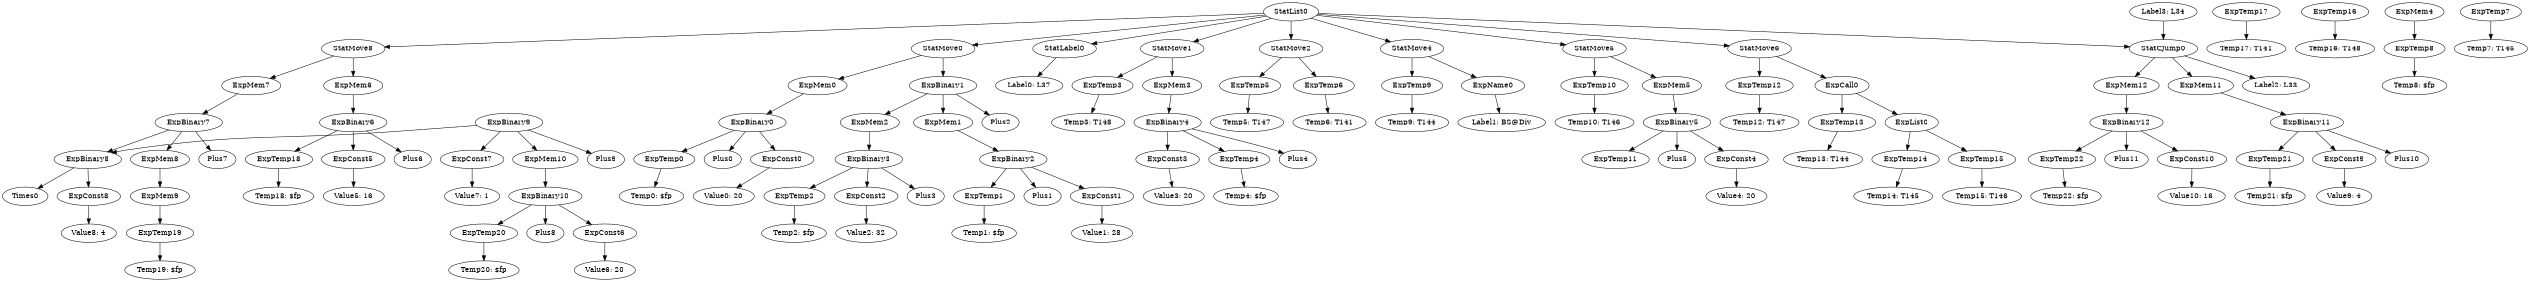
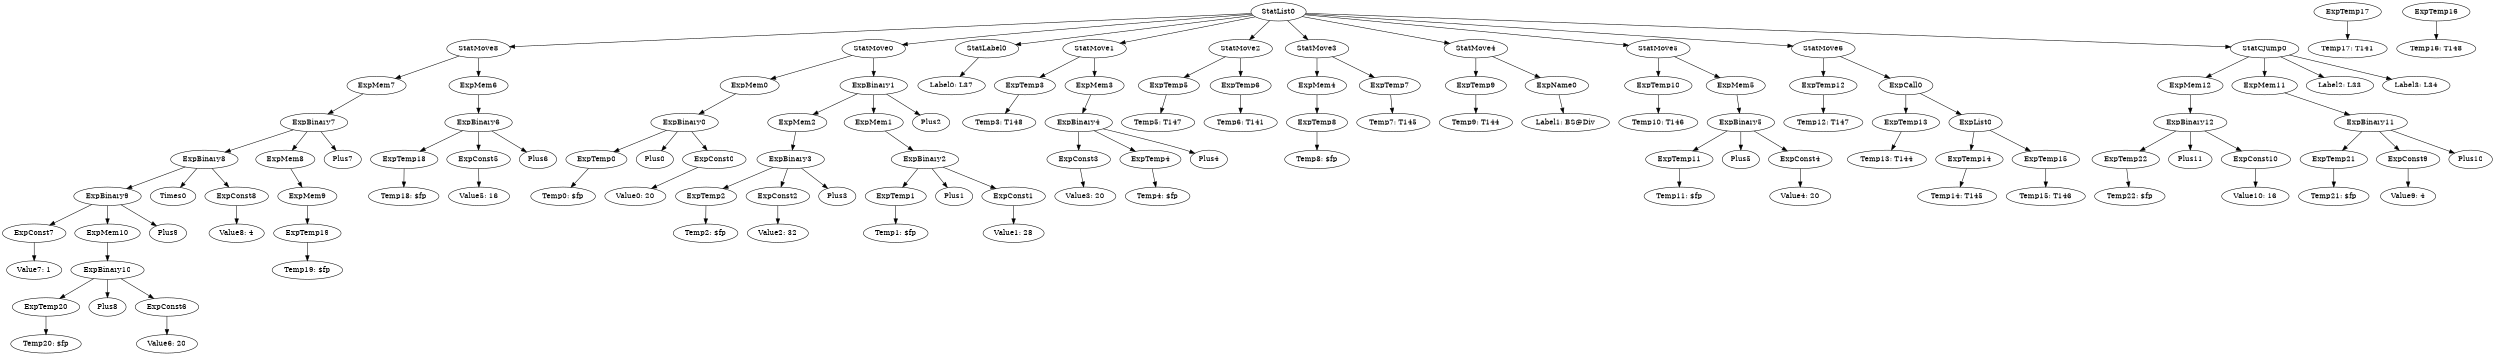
edge "Label3: L34" -> "StatCJump0": reversed
node "StatMove3": added
edge "ExpBinary9" -> "ExpBinary8": reversed
node "Temp11: $fp": added
